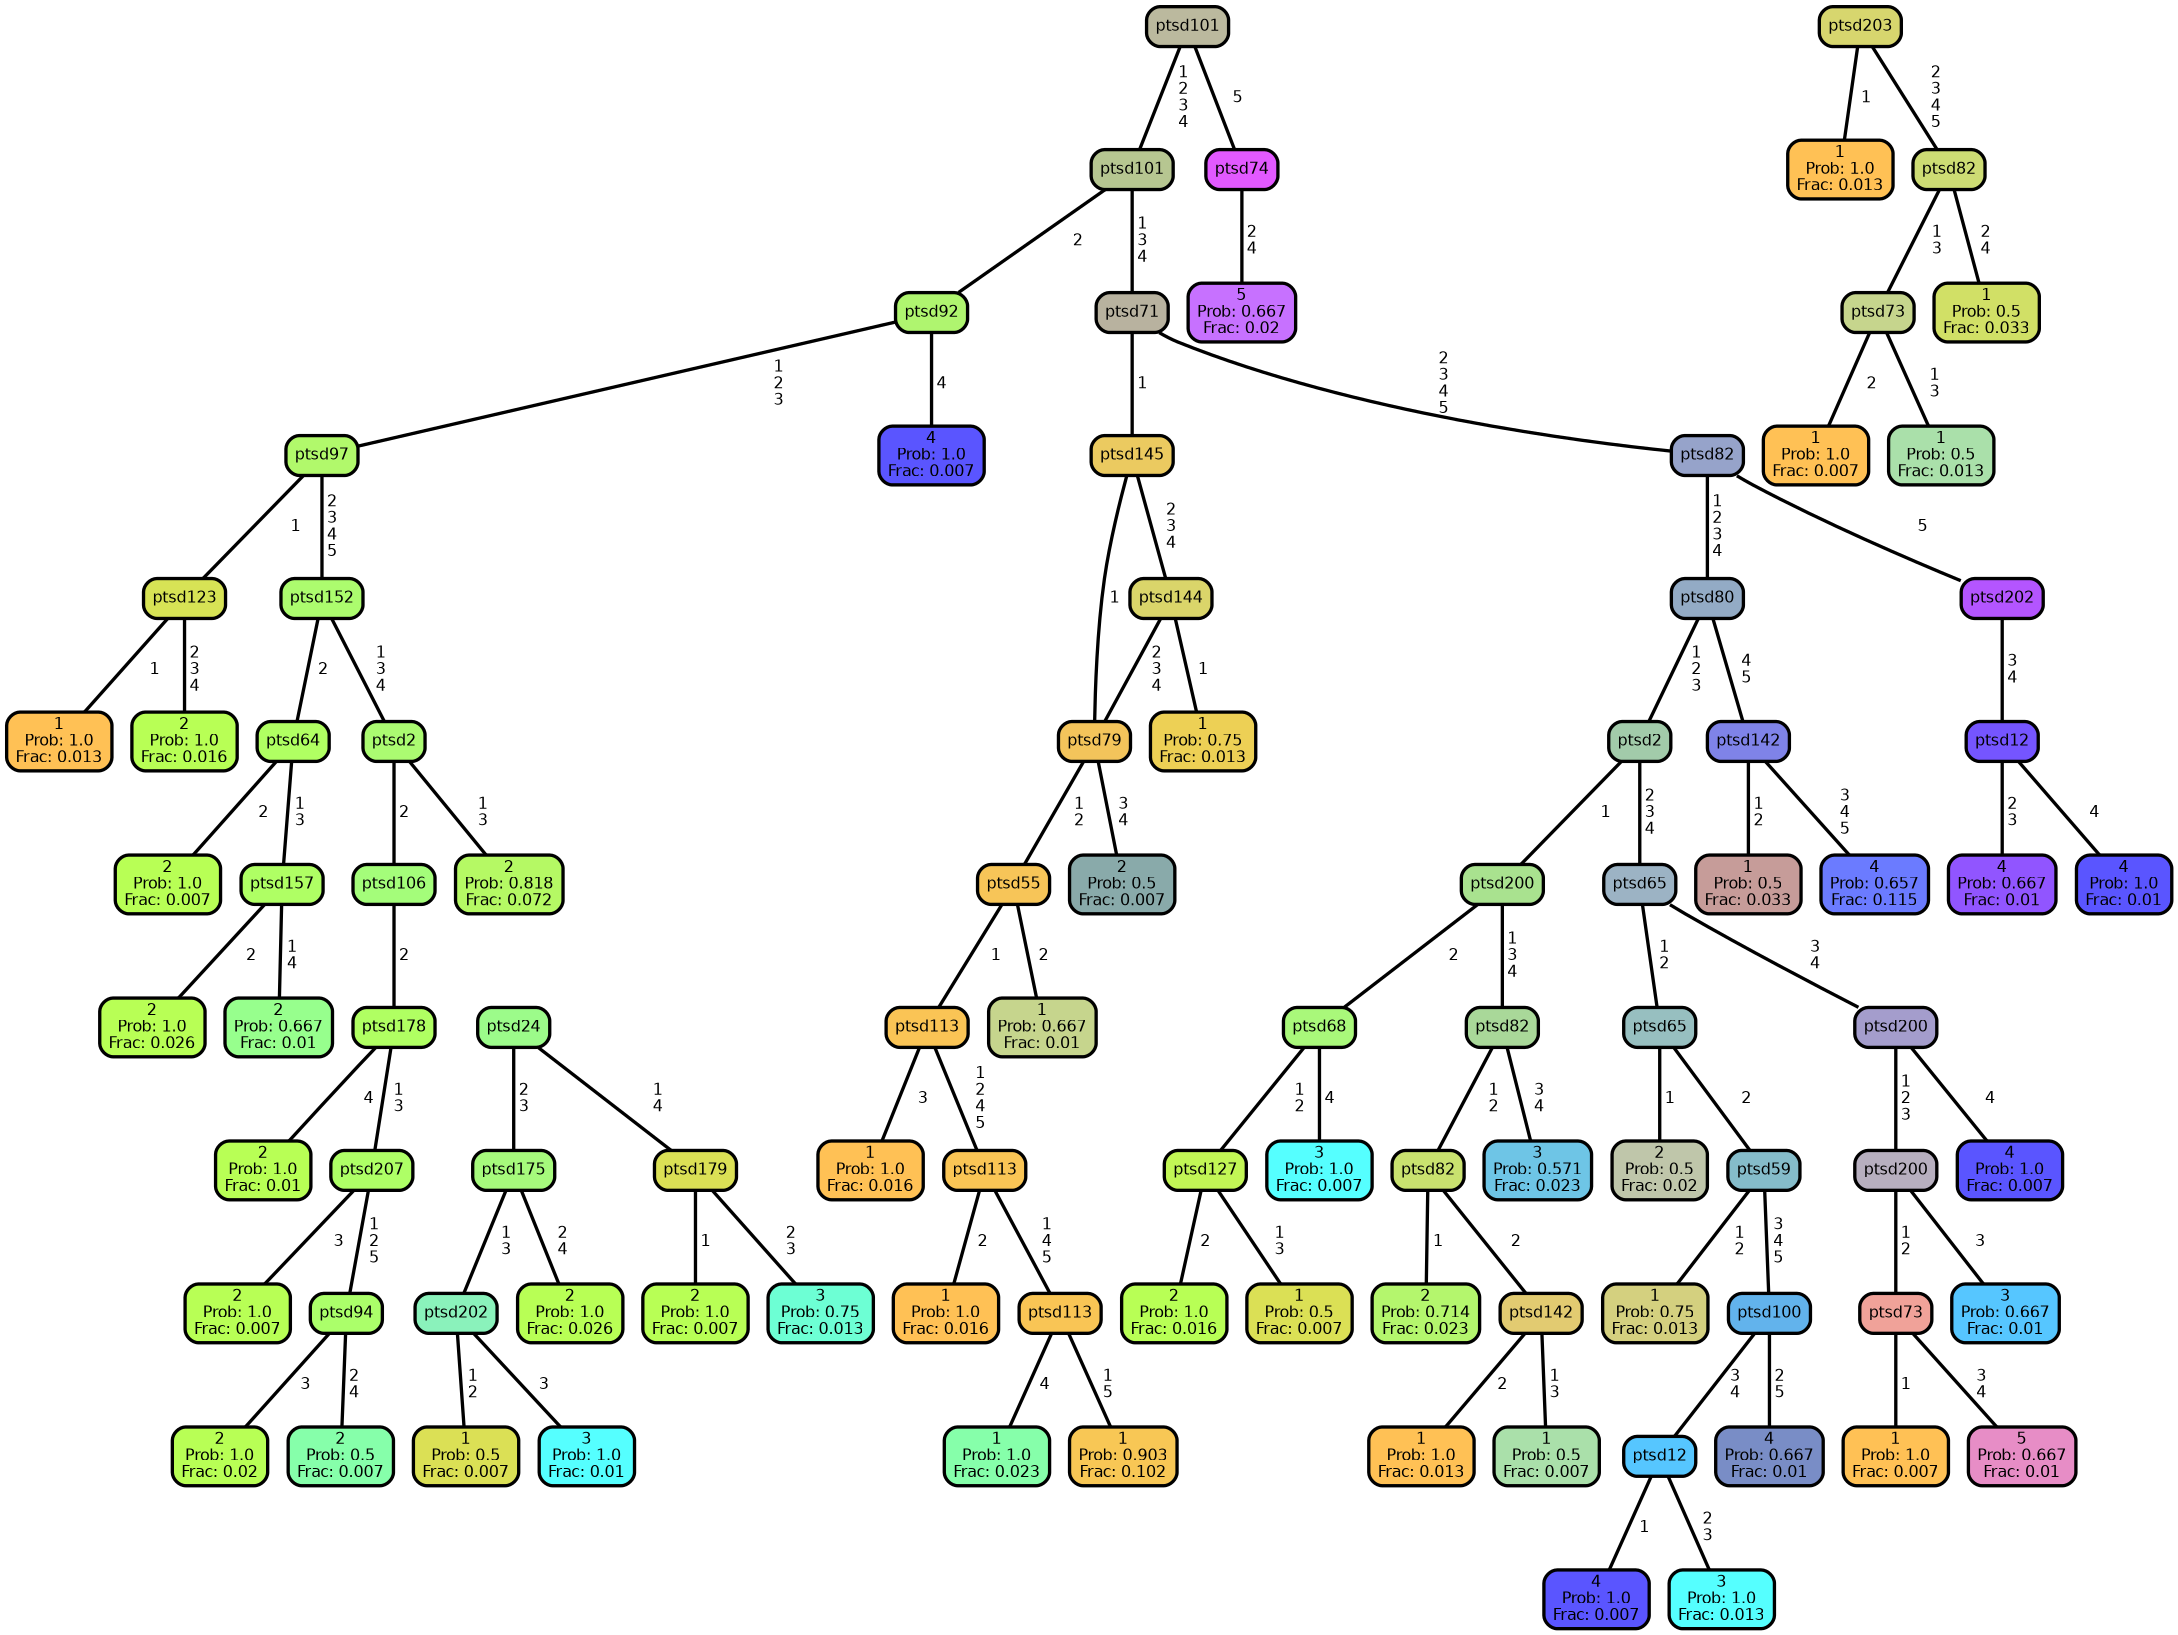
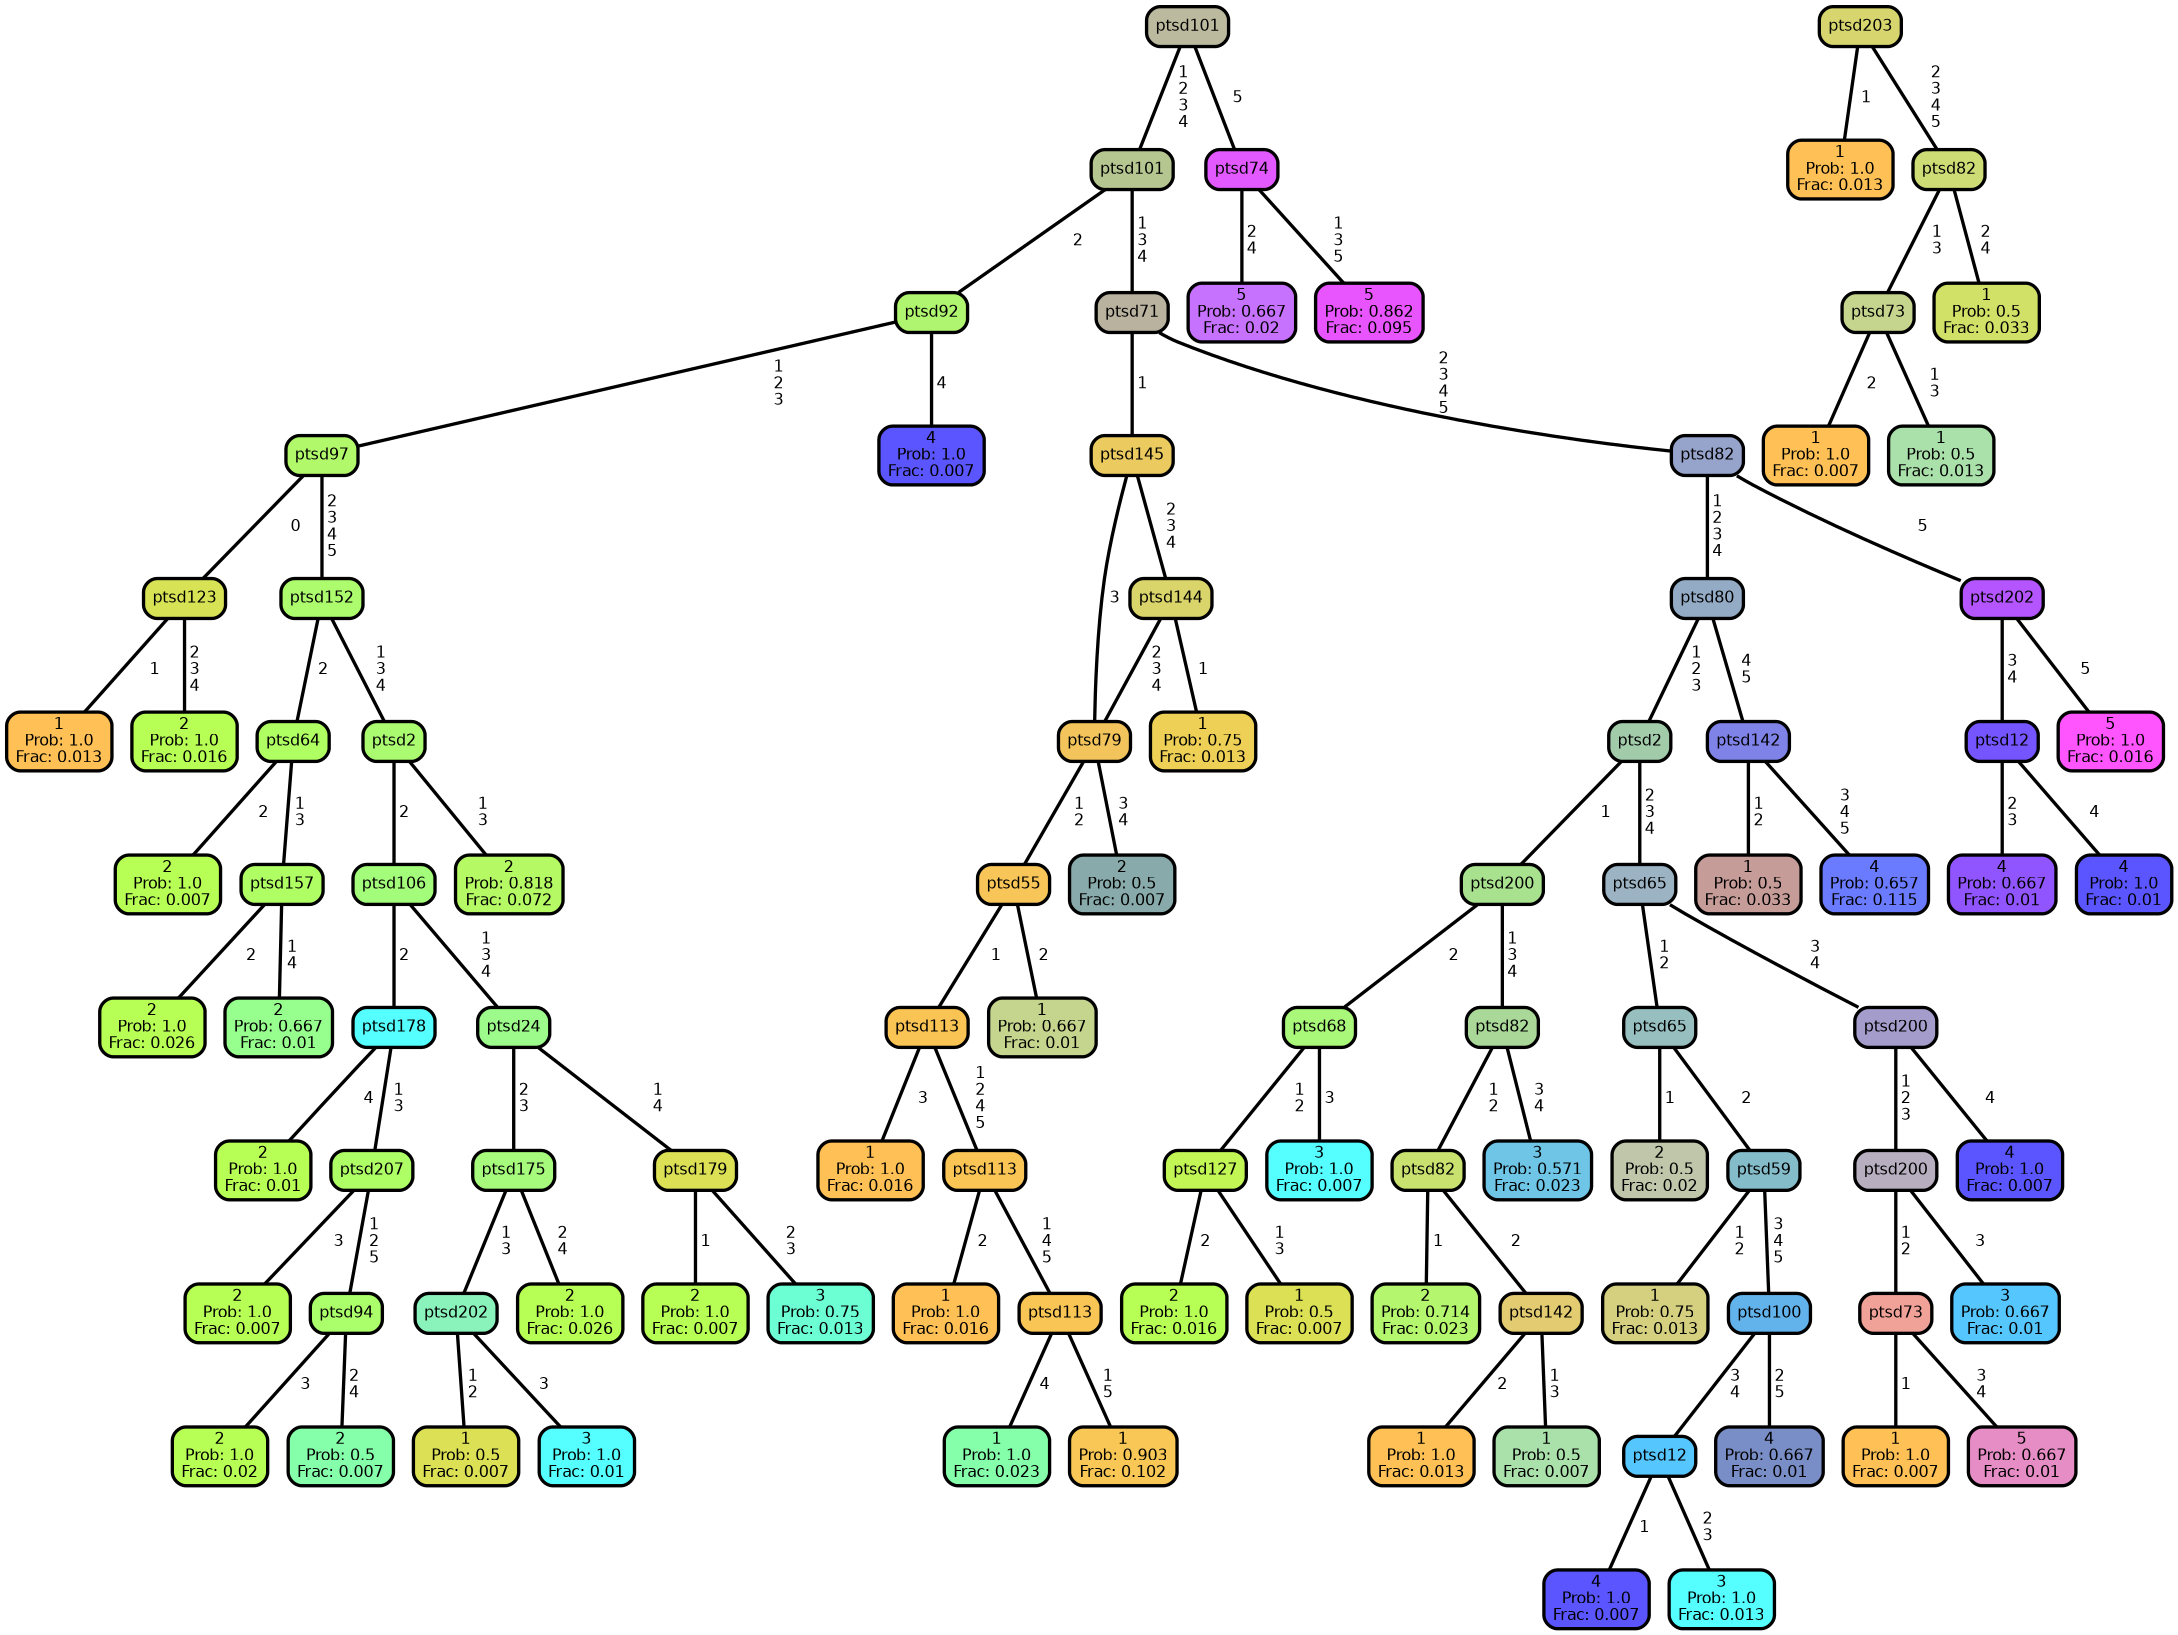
node "5 Prob: 0.862 Frac: 0.095": added
edge "ptsd97" -- "ptsd123": label " 1" -> " 0"
edge "ptsd145" -- "ptsd79": label " 1" -> " 3"
node "5 Prob: 1.0 Frac: 0.016": added
edge "ptsd106" -- "ptsd24": added, label "1 3 4"
node "ptsd178": fillcolor #b0ff62 -> #55ffff
edge "ptsd68" -- "3 Prob: 1.0 Frac: 0.007": label " 4" -> " 3"
